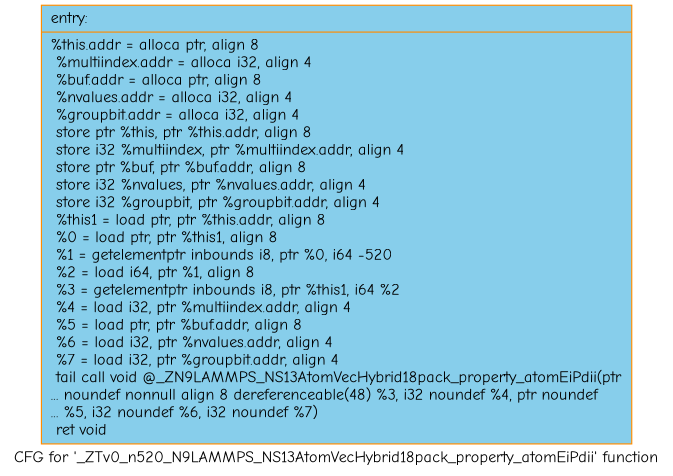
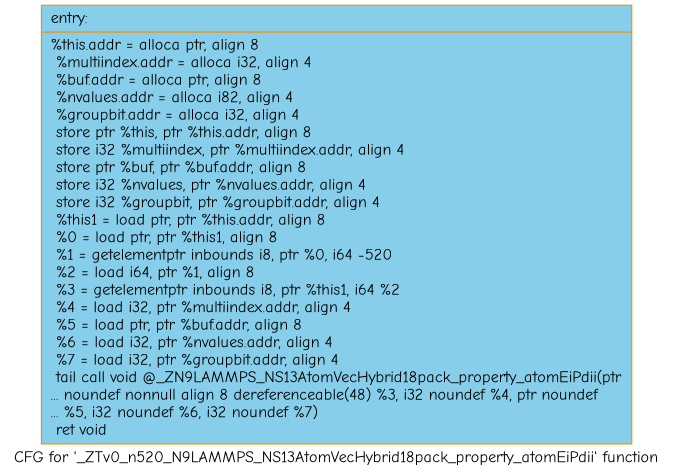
node "entry:": text "%nvalues.addr = alloca i32, align 4" -> "%nvalues.addr = alloca i82, align 4"
